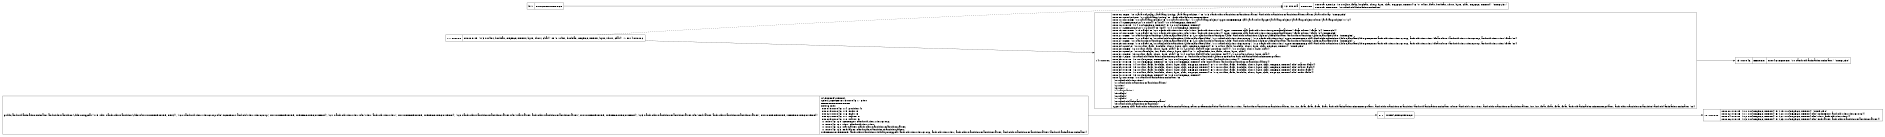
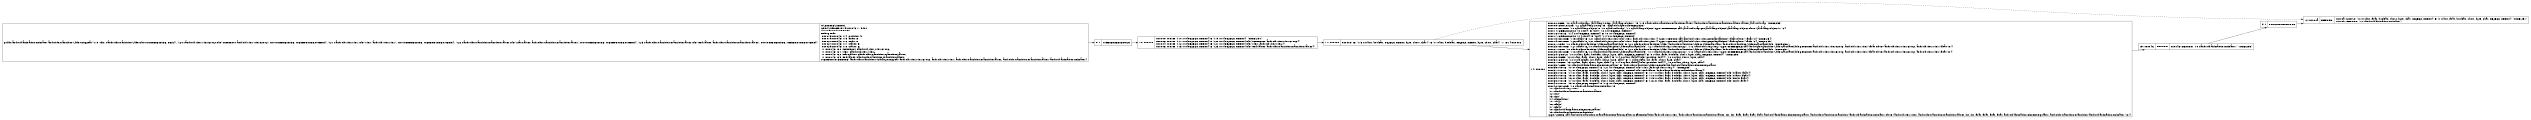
edge "15: 0x0046" -> "9: ?": added
edge "10: 0x0000" -> "11: 0x0008": added
node "8: ?": text "MTH_STATIC_BLOCK" -> "MTH_ENTER_BLOCK"
